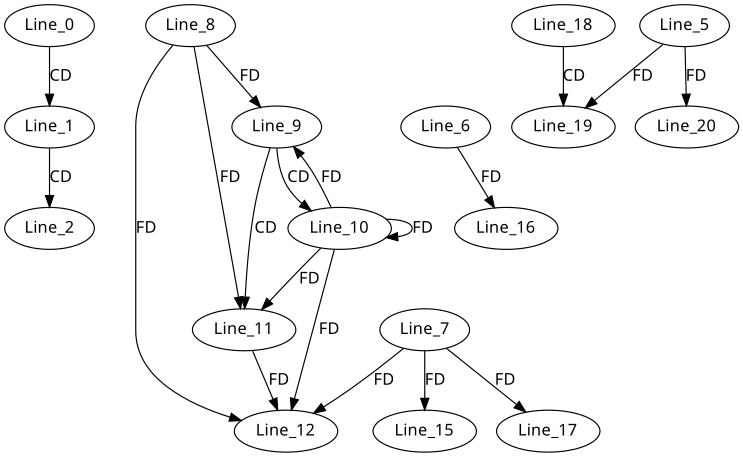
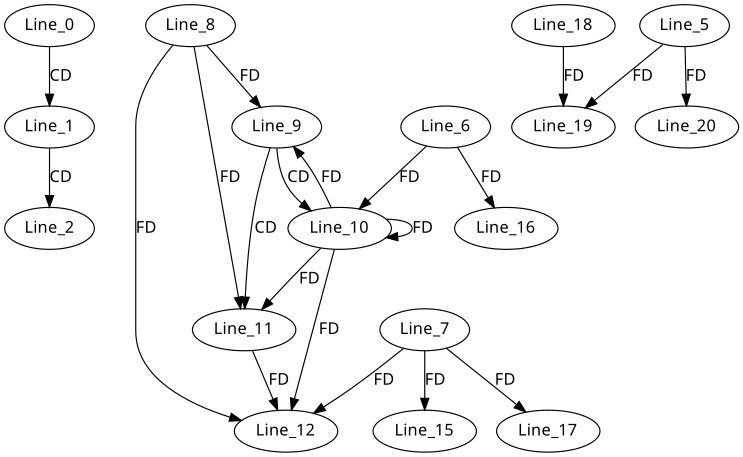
edge "Line_18" -> "Line_19": label "CD" -> "FD"
edge "Line_6" -> "Line_10": added, label "FD"
